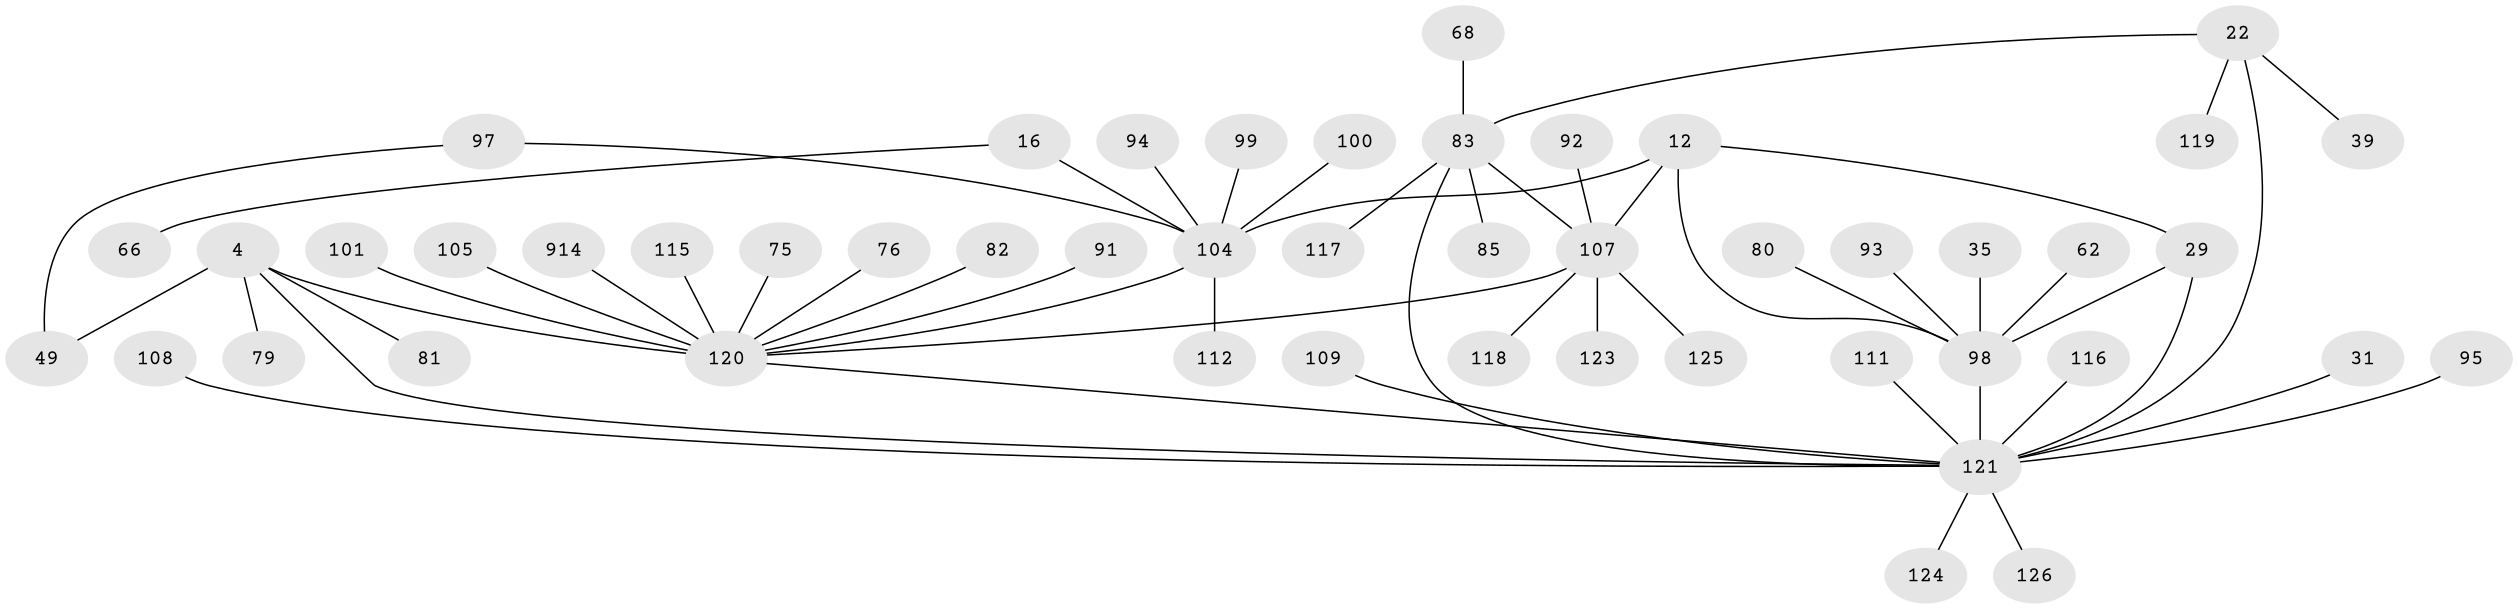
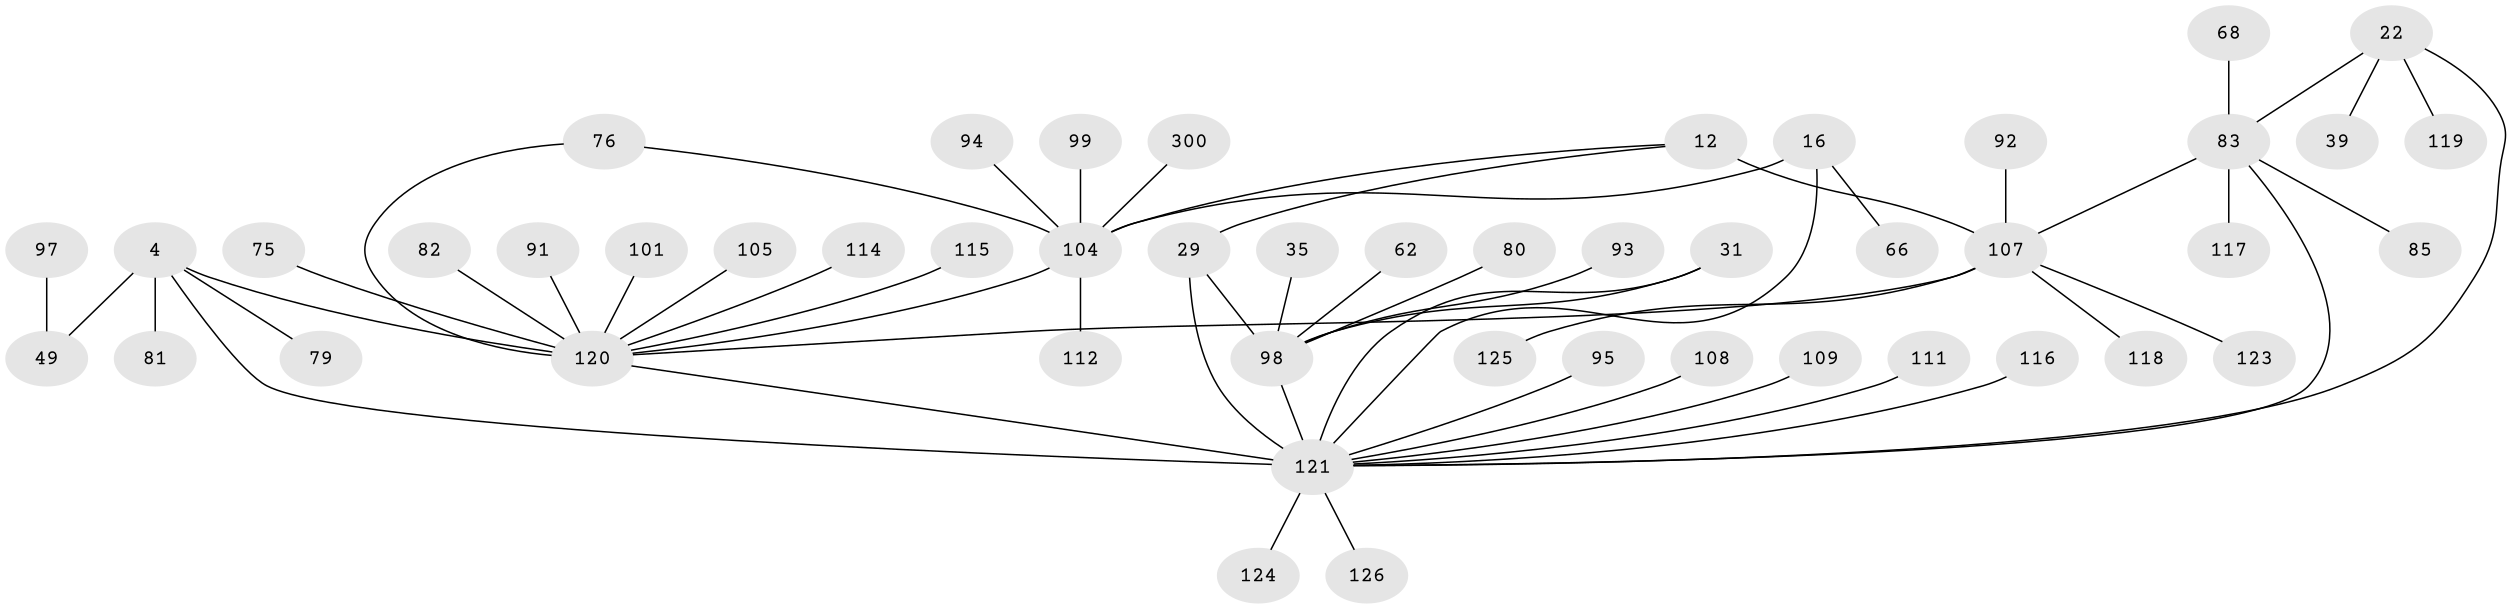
node "100": label "100" -> "300"
edge "97" -- "104": now "76" -- "104"
node "914": label "914" -> "114"
edge "12" -- "98": now "31" -- "98"
edge "16" -- "121": added
